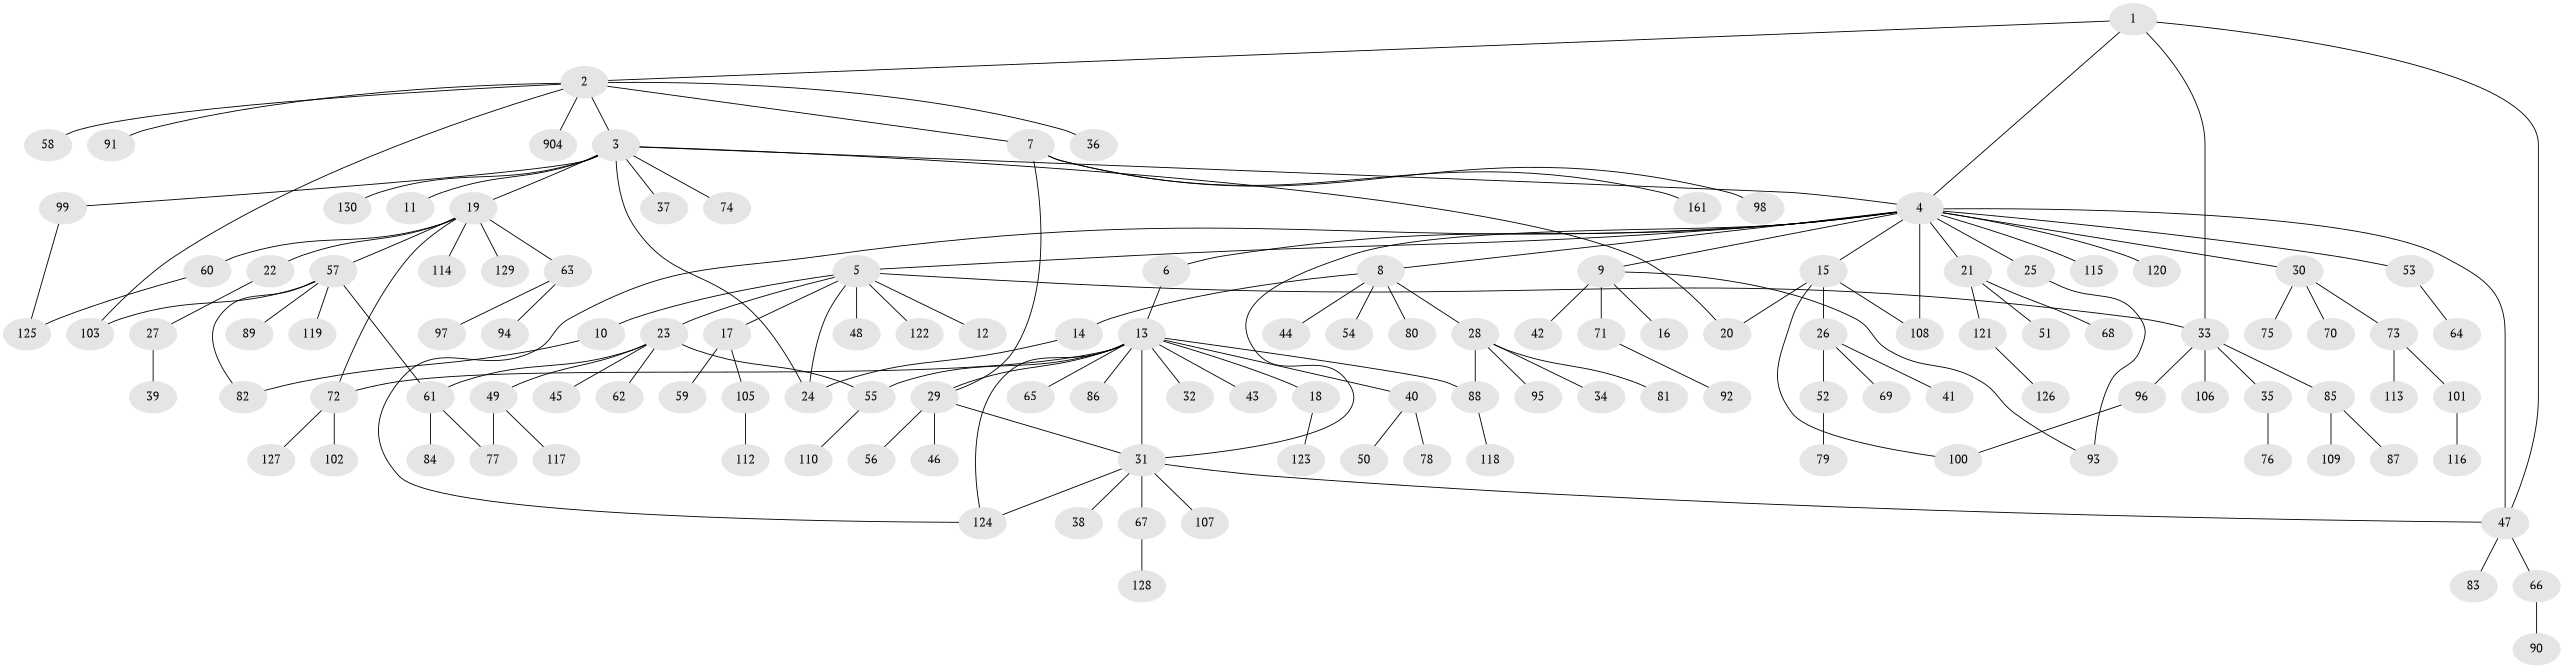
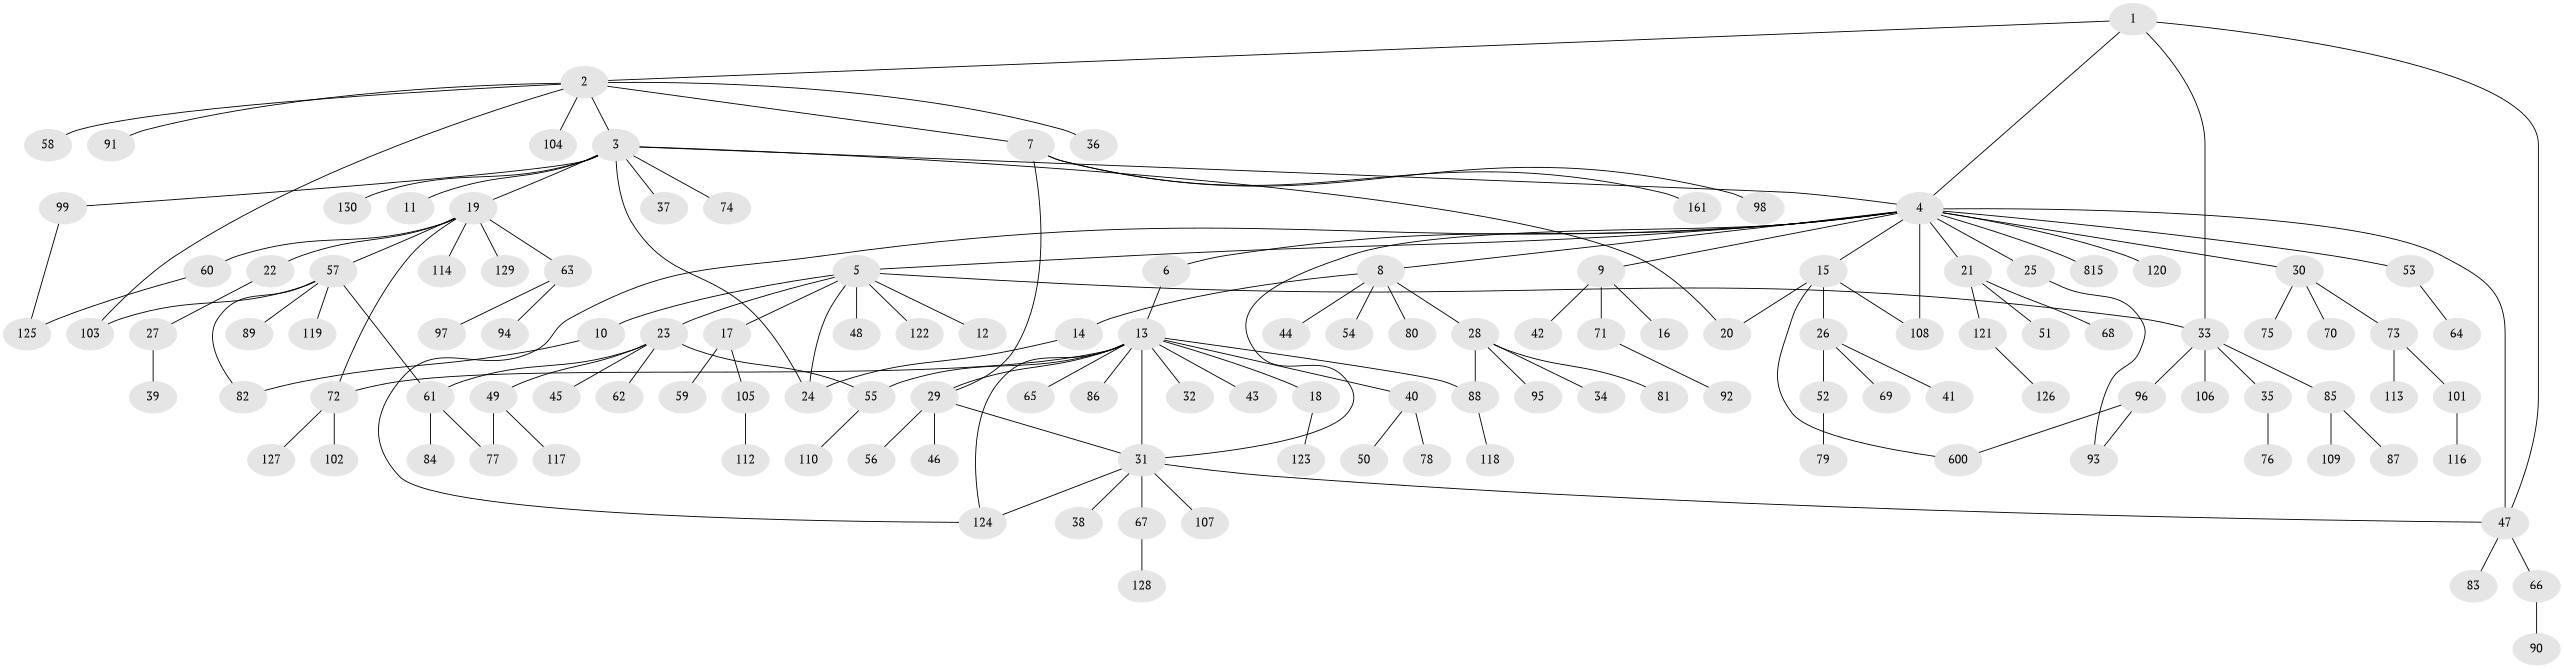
node "904": label "904" -> "104"
node "115": label "115" -> "815"
edge "9" -- "93": now "96" -- "93"
node "100": label "100" -> "600"
